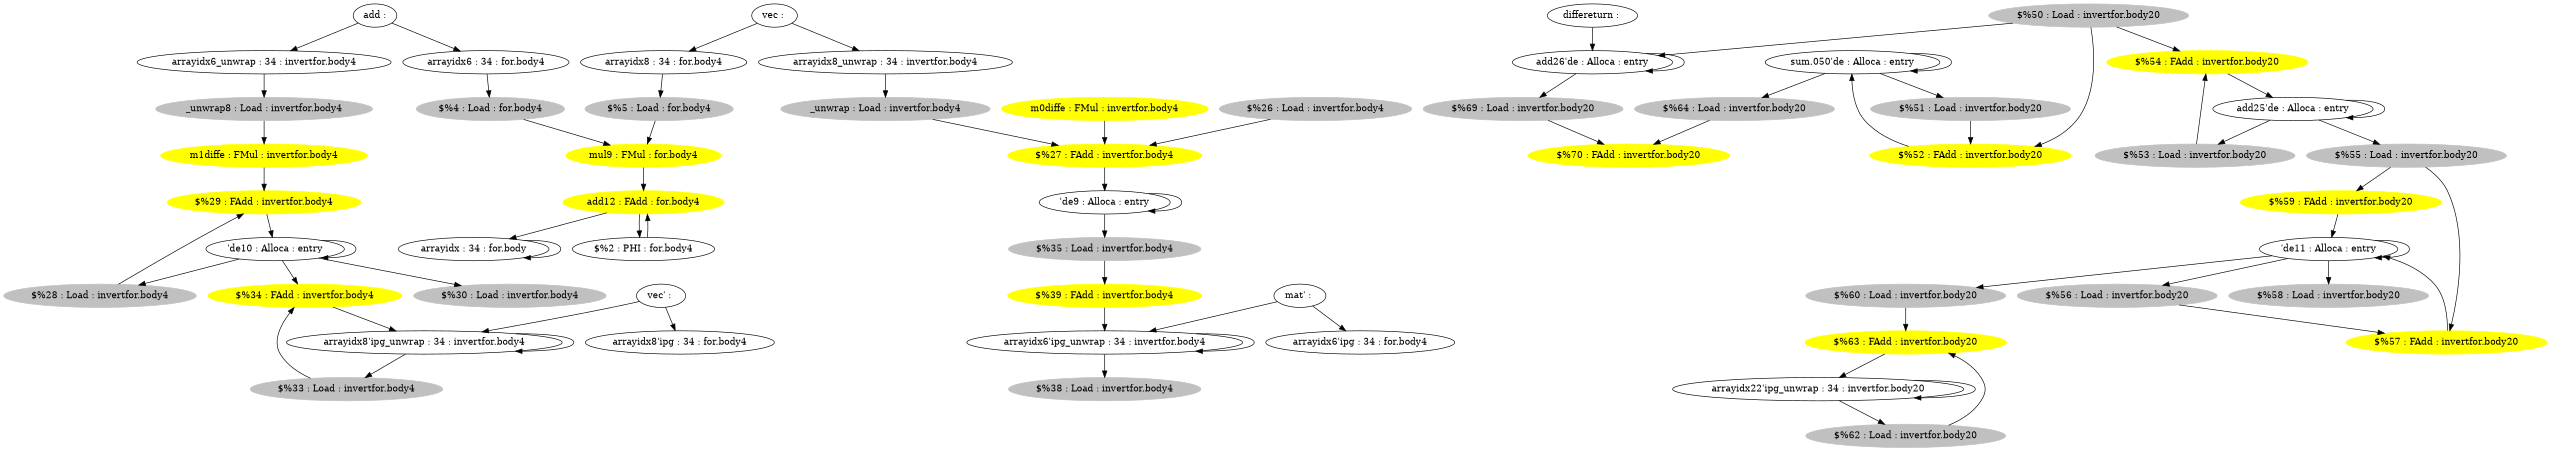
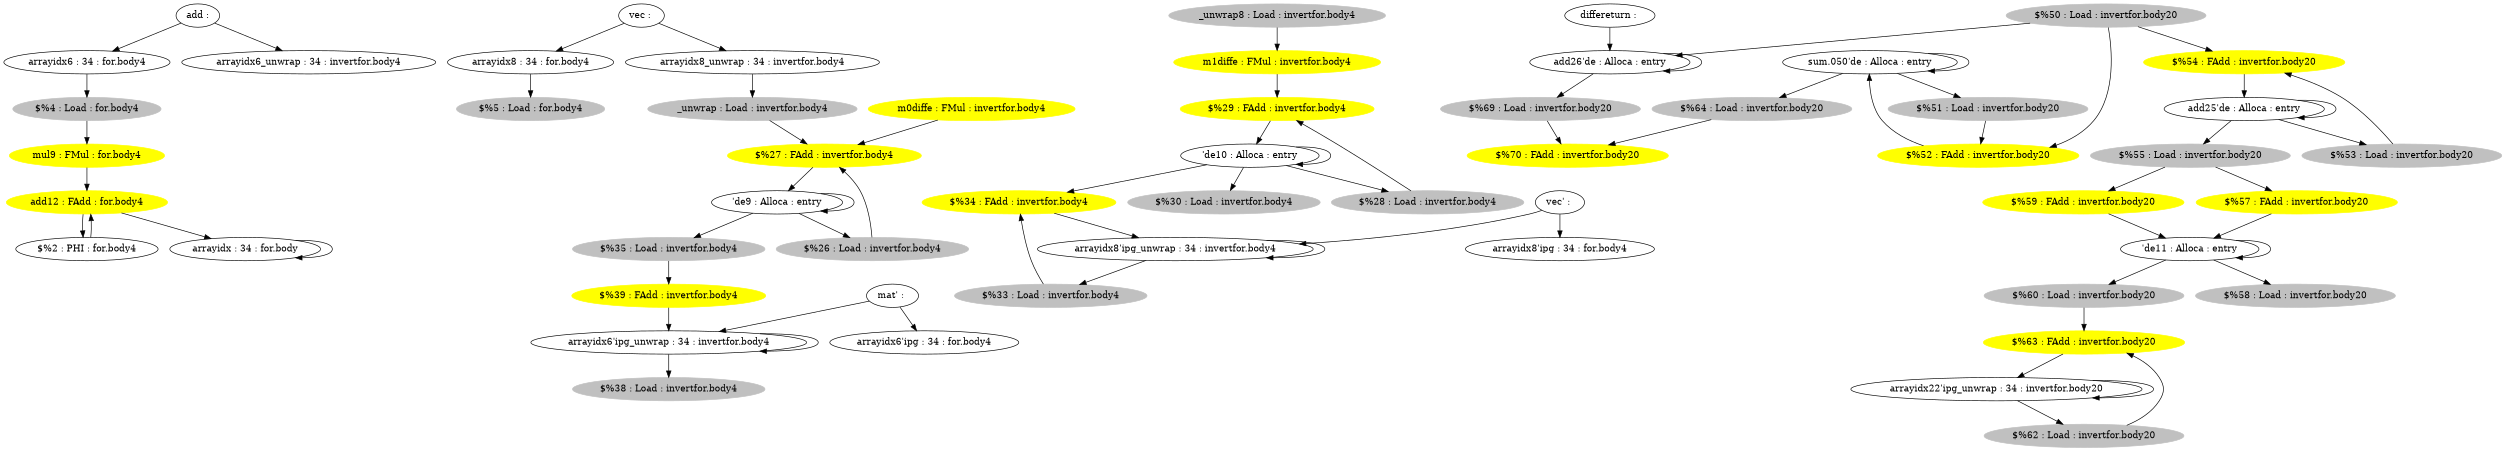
edge "arrayidx6_unwrap : 34 : invertfor.body4" -> "_unwrap8 : Load : invertfor.body4": removed
edge "$%5 : Load : for.body4" -> "mul9 : FMul : for.body4": removed
edge "'de9 : Alloca : entry" -> "$%26 : Load : invertfor.body4": added
node "$%56 : Load : invertfor.body20": removed
